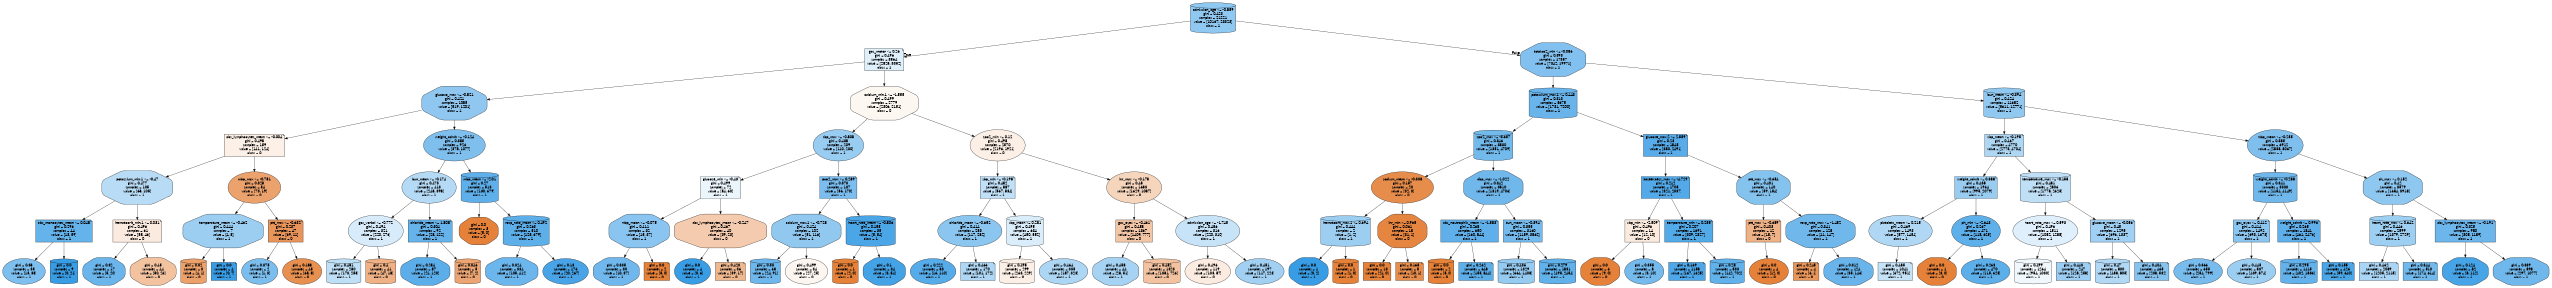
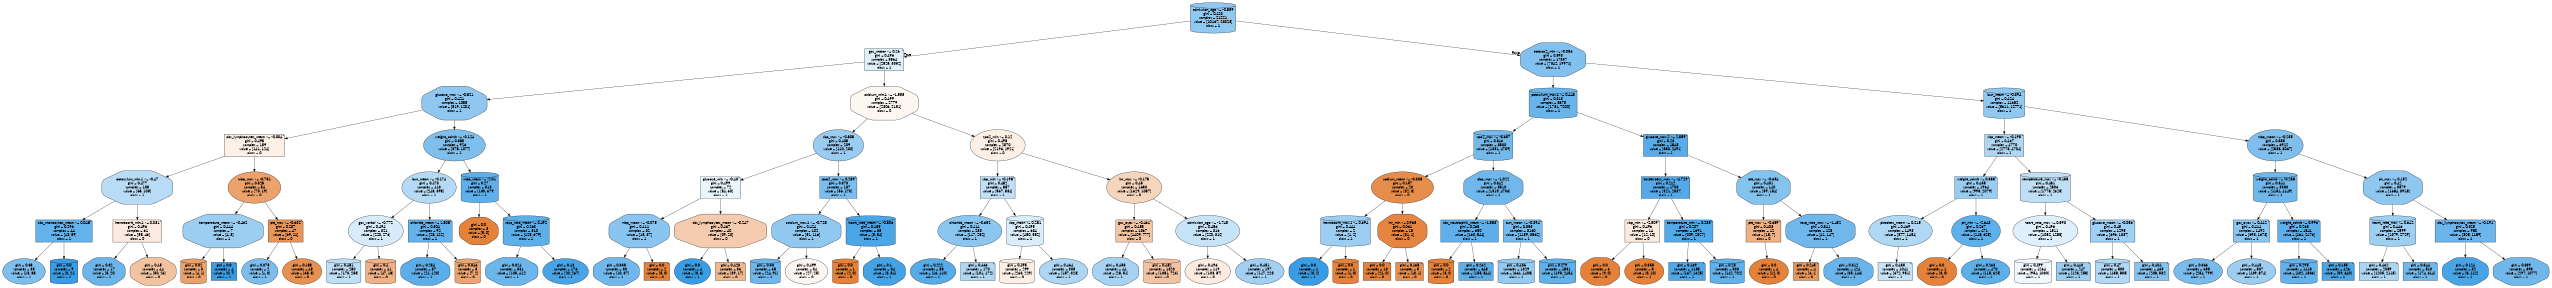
node "gini = 0.355 samples = 8 value = [3, 10] class = 1": fillcolor #74baed -> #e58139
